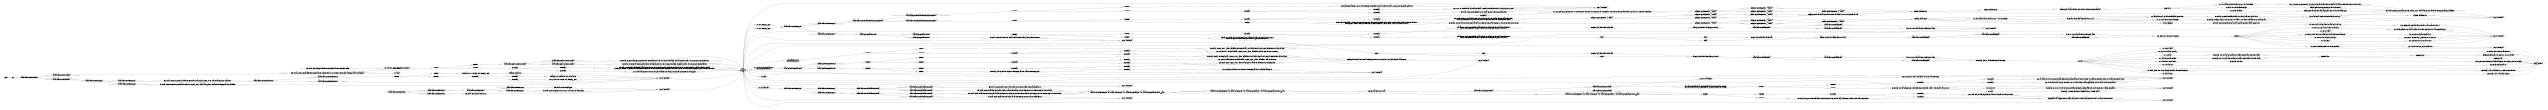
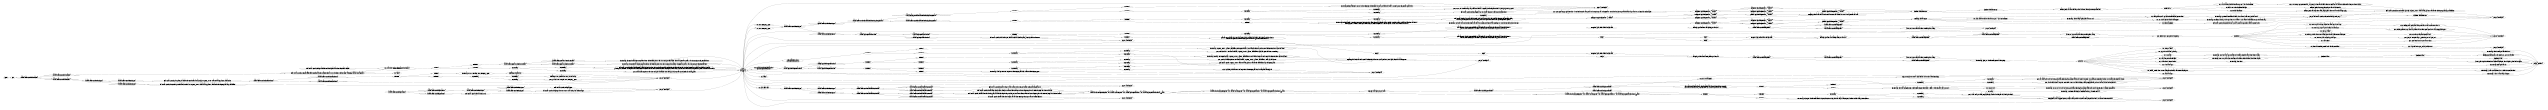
node "You: Nod in agreement.": label "You: Nod in agreement." -> "You: There in agreement."
